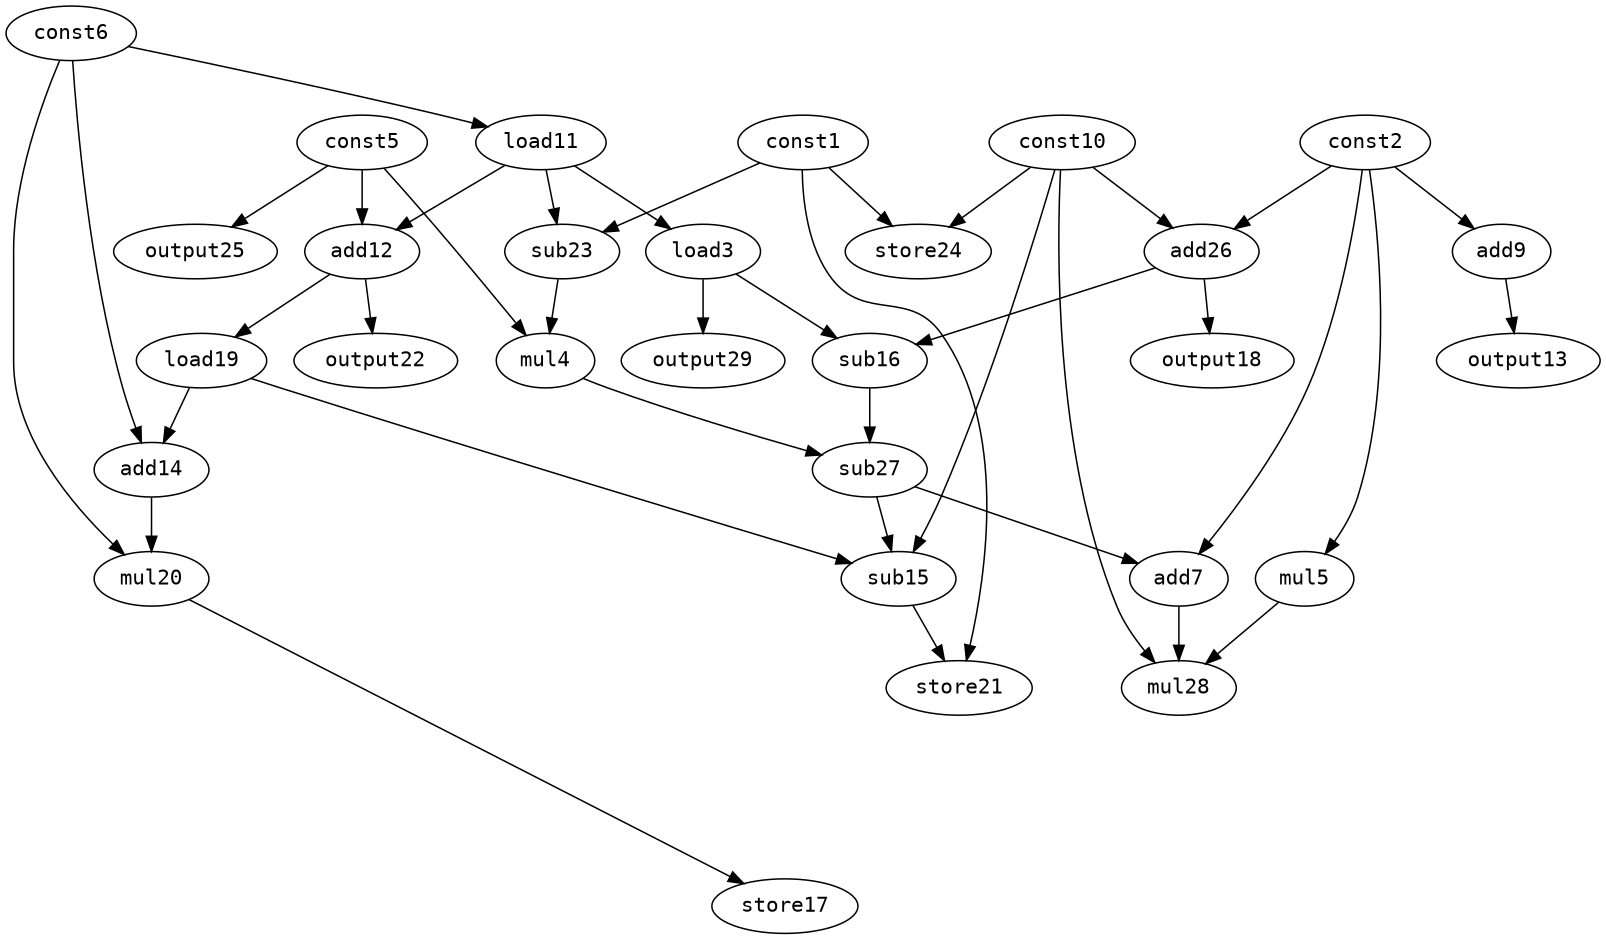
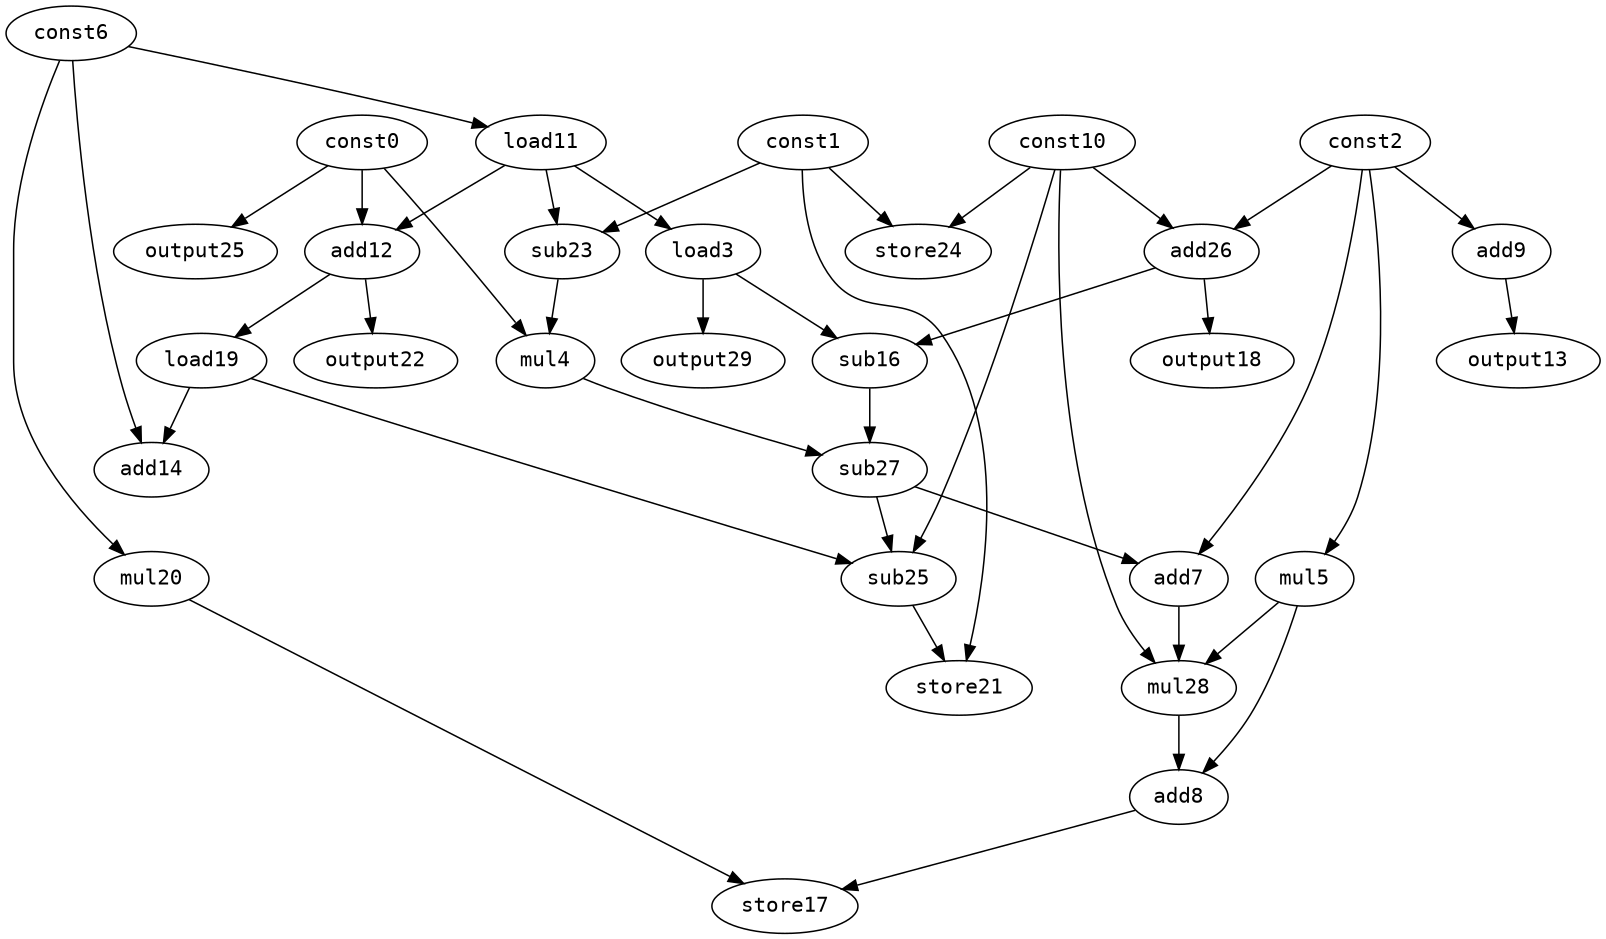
node "const5": label "const5" -> "const0"
edge "add14" -> "mul20": removed
node "sub15": label "sub15" -> "sub25"
node "add8": added
